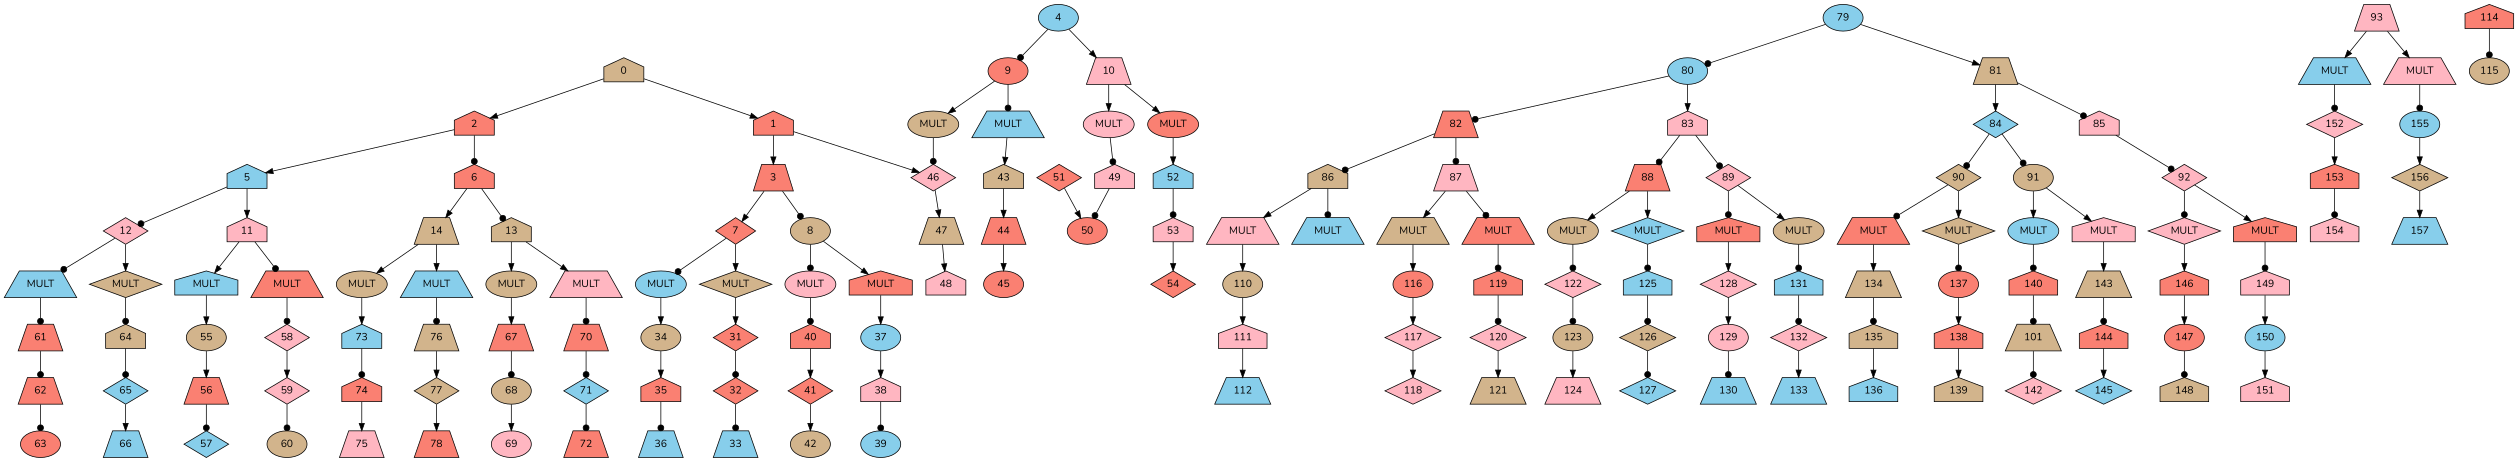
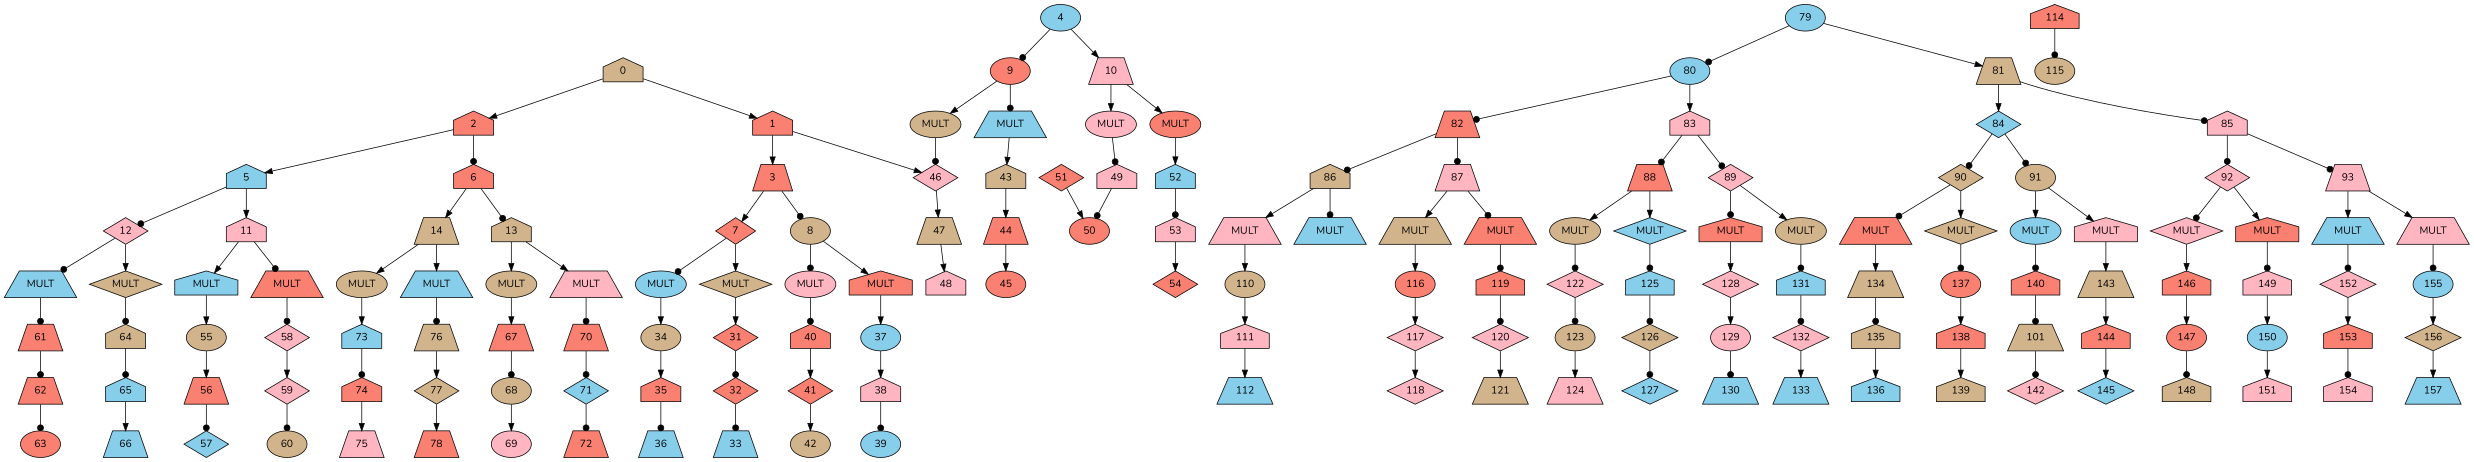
edge "85" -> "93": added
edge "143" -> "144": arrowhead dot -> normal
node "65": shape diamond -> house
